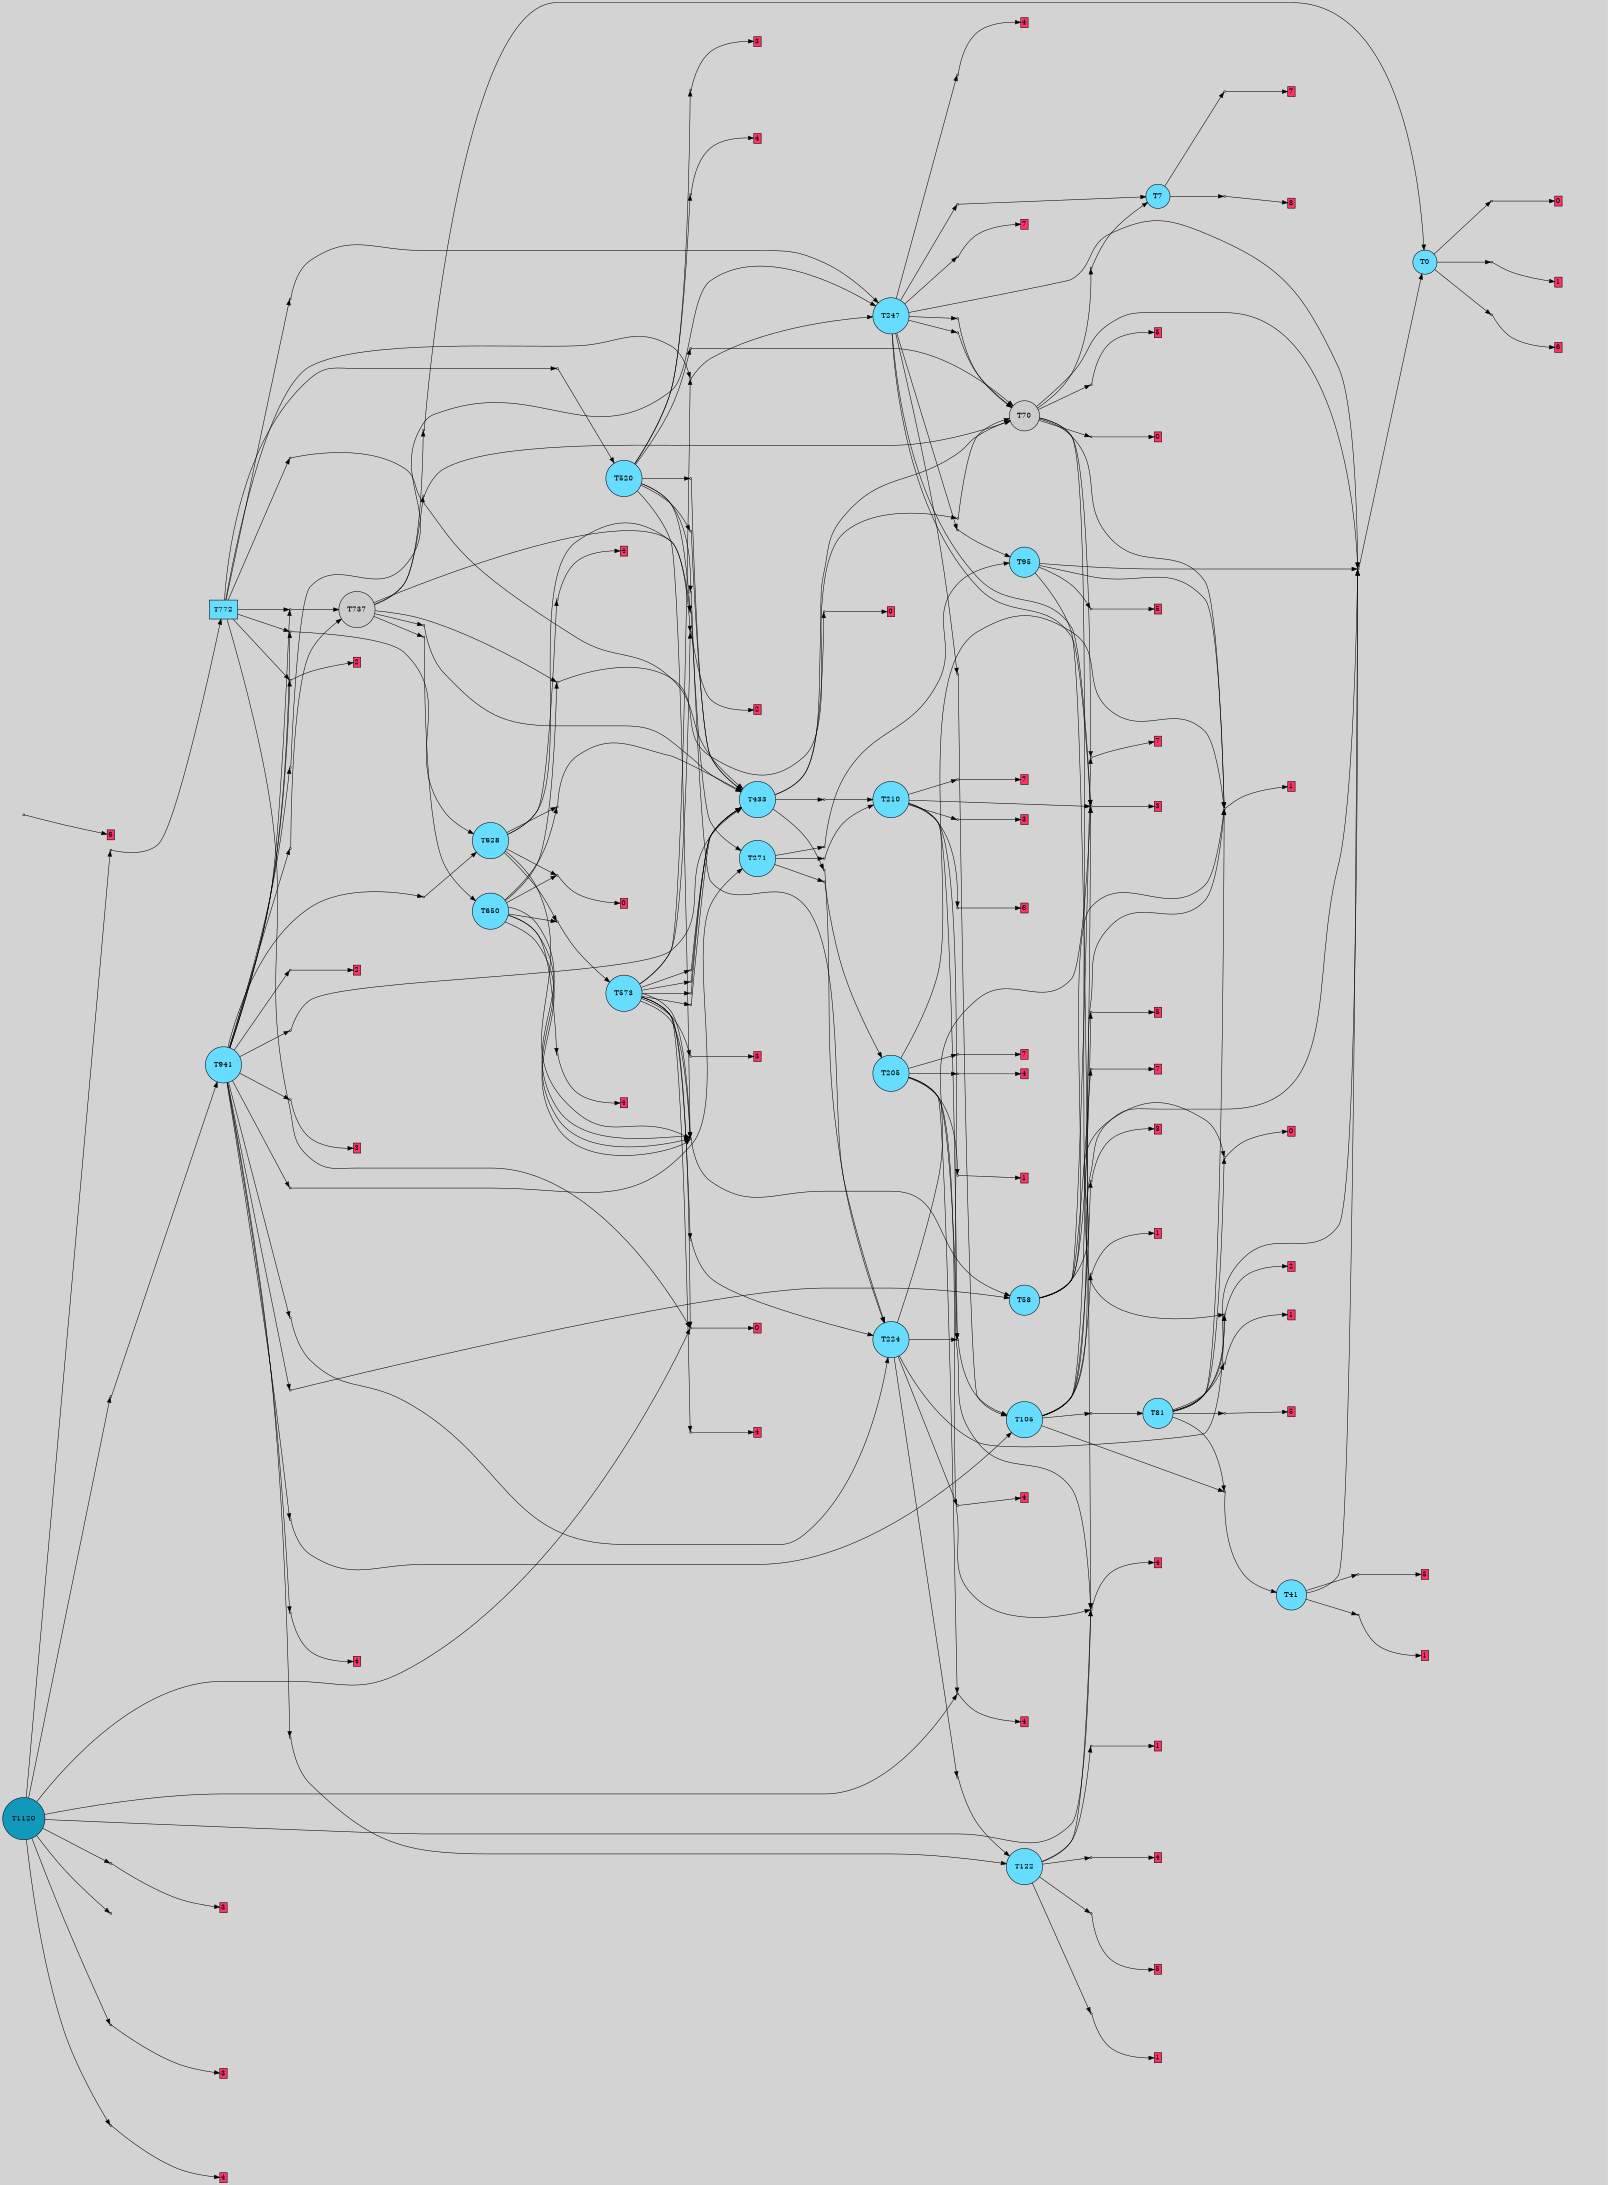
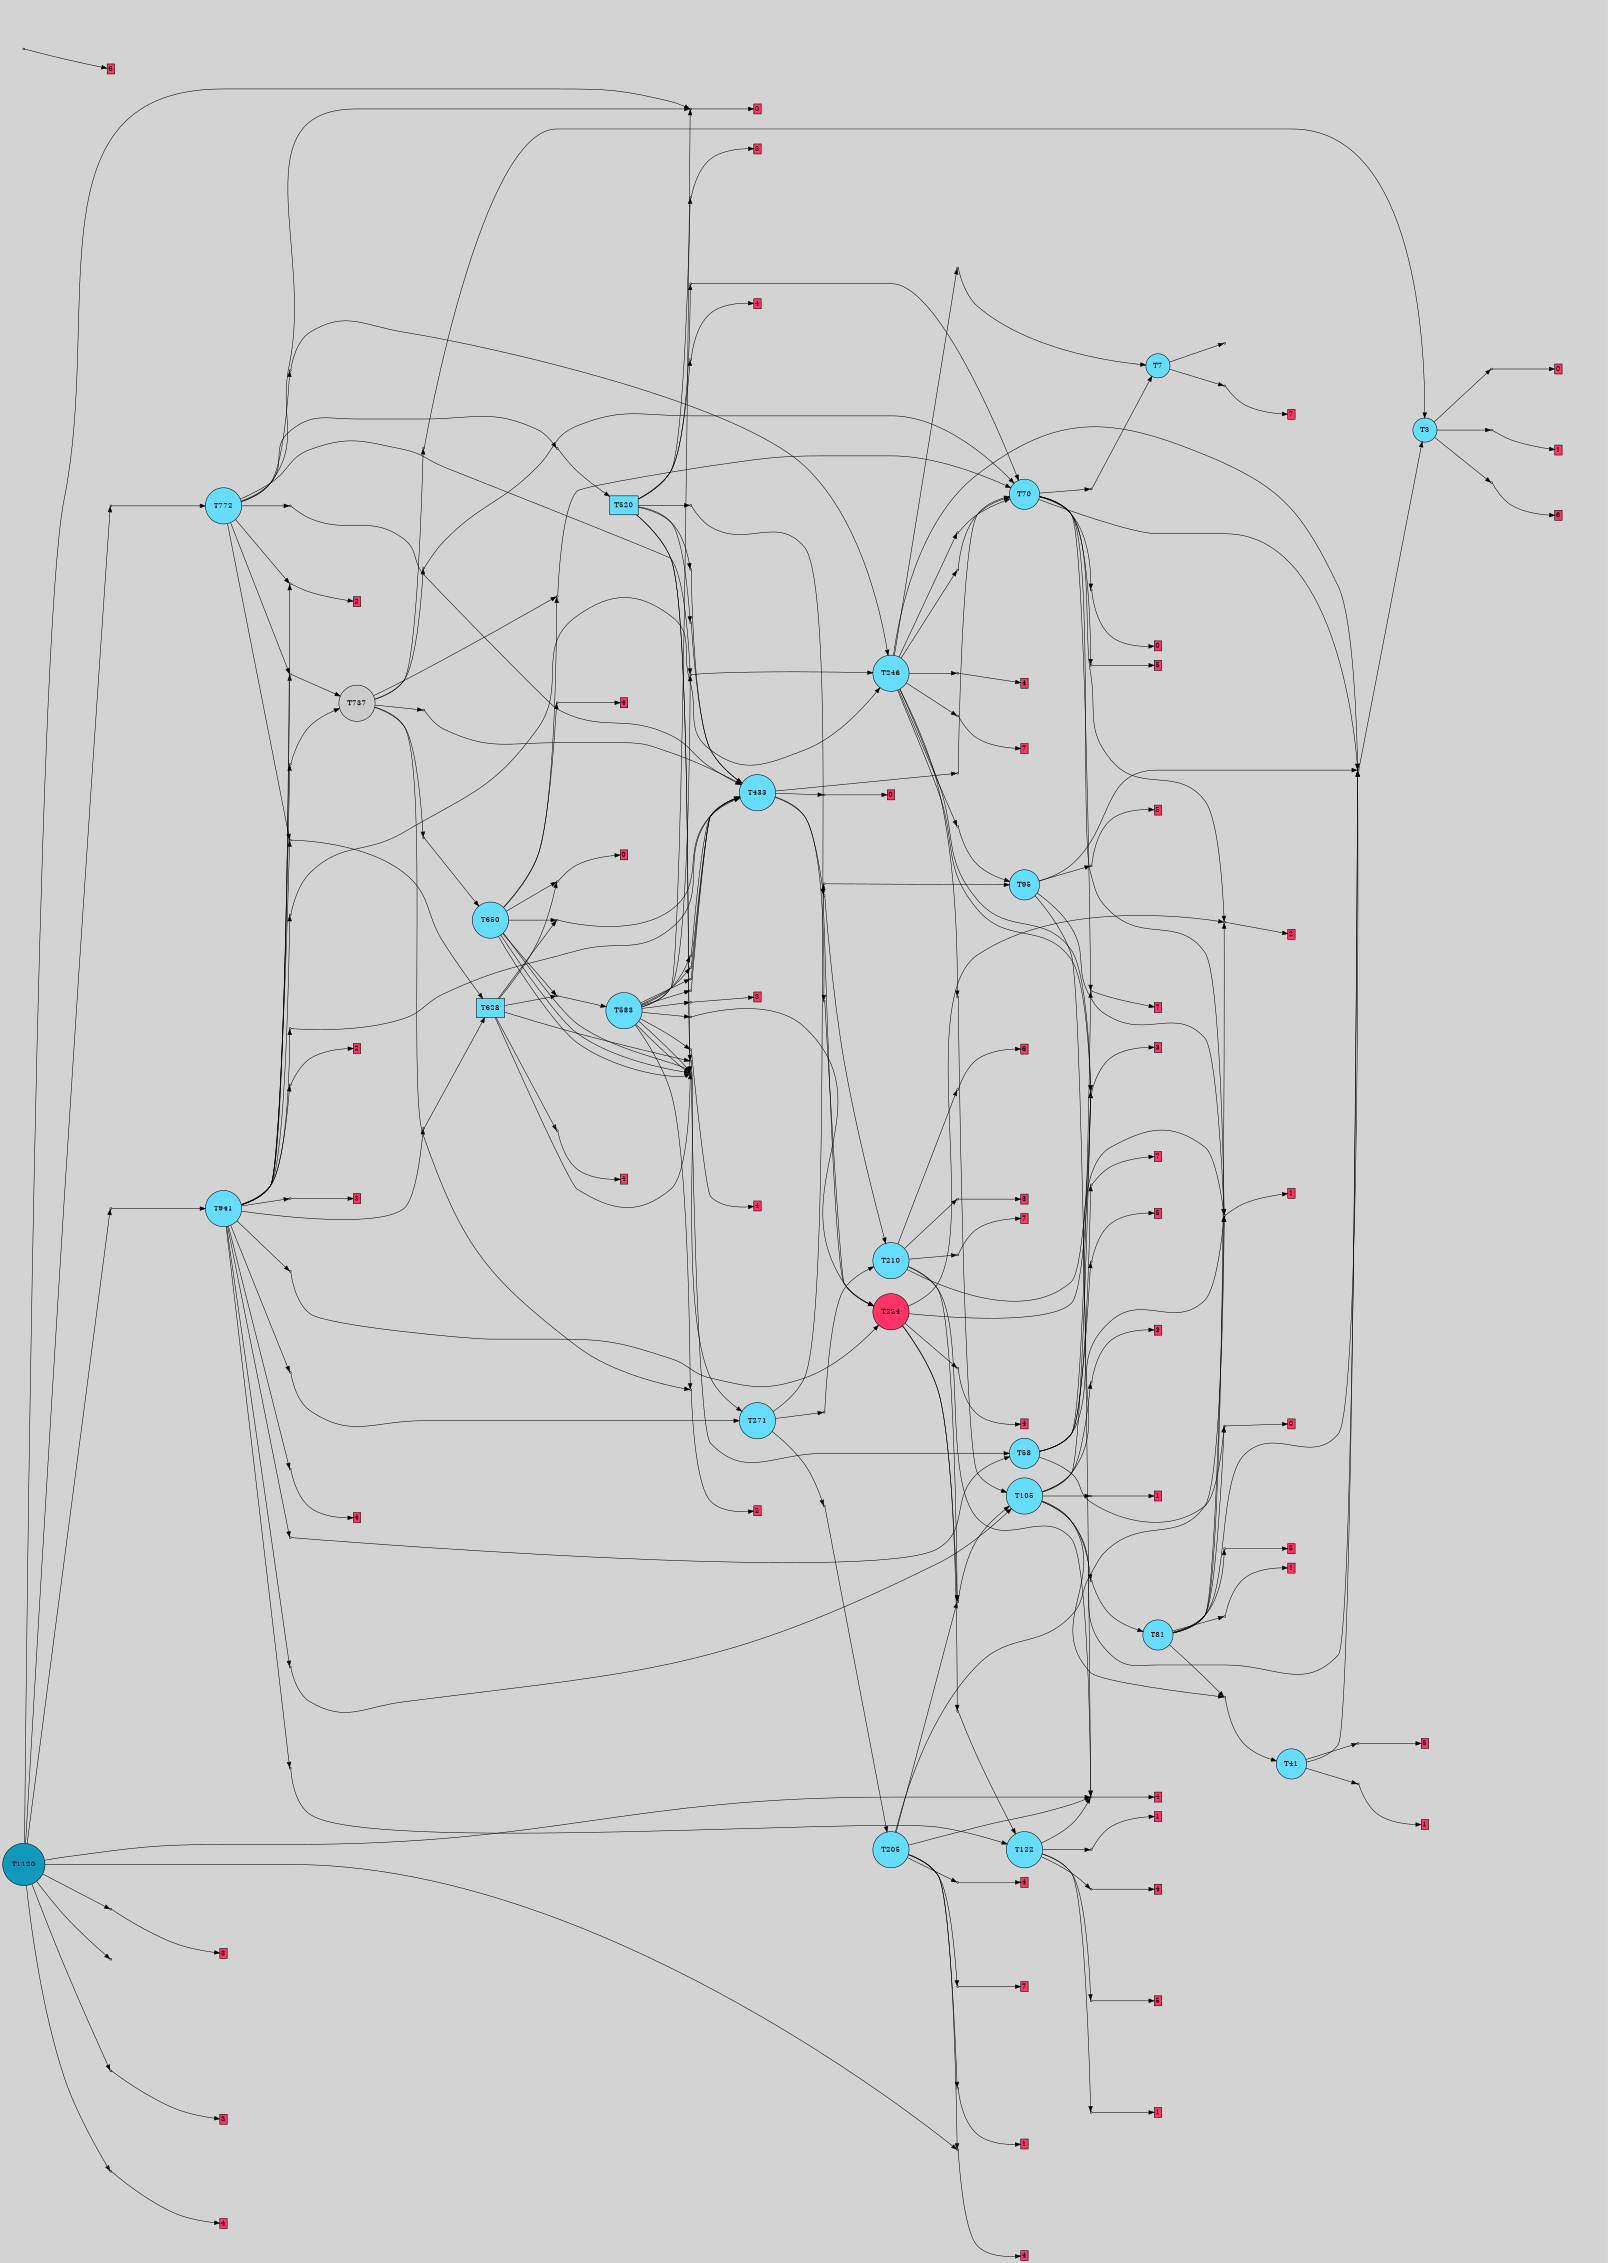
node "8": removed
node "T0": label "T0" -> "T3"
node "T247": label "T247" -> "T246"
node "T70": fillcolor #cccccc -> #66ddff
node "T520": shape circle -> box
node "T772": shape box -> circle
node "T628": shape circle -> box
node "T573": label "T573" -> "T583"
node "T224": fillcolor #66ddff -> #ff3366
